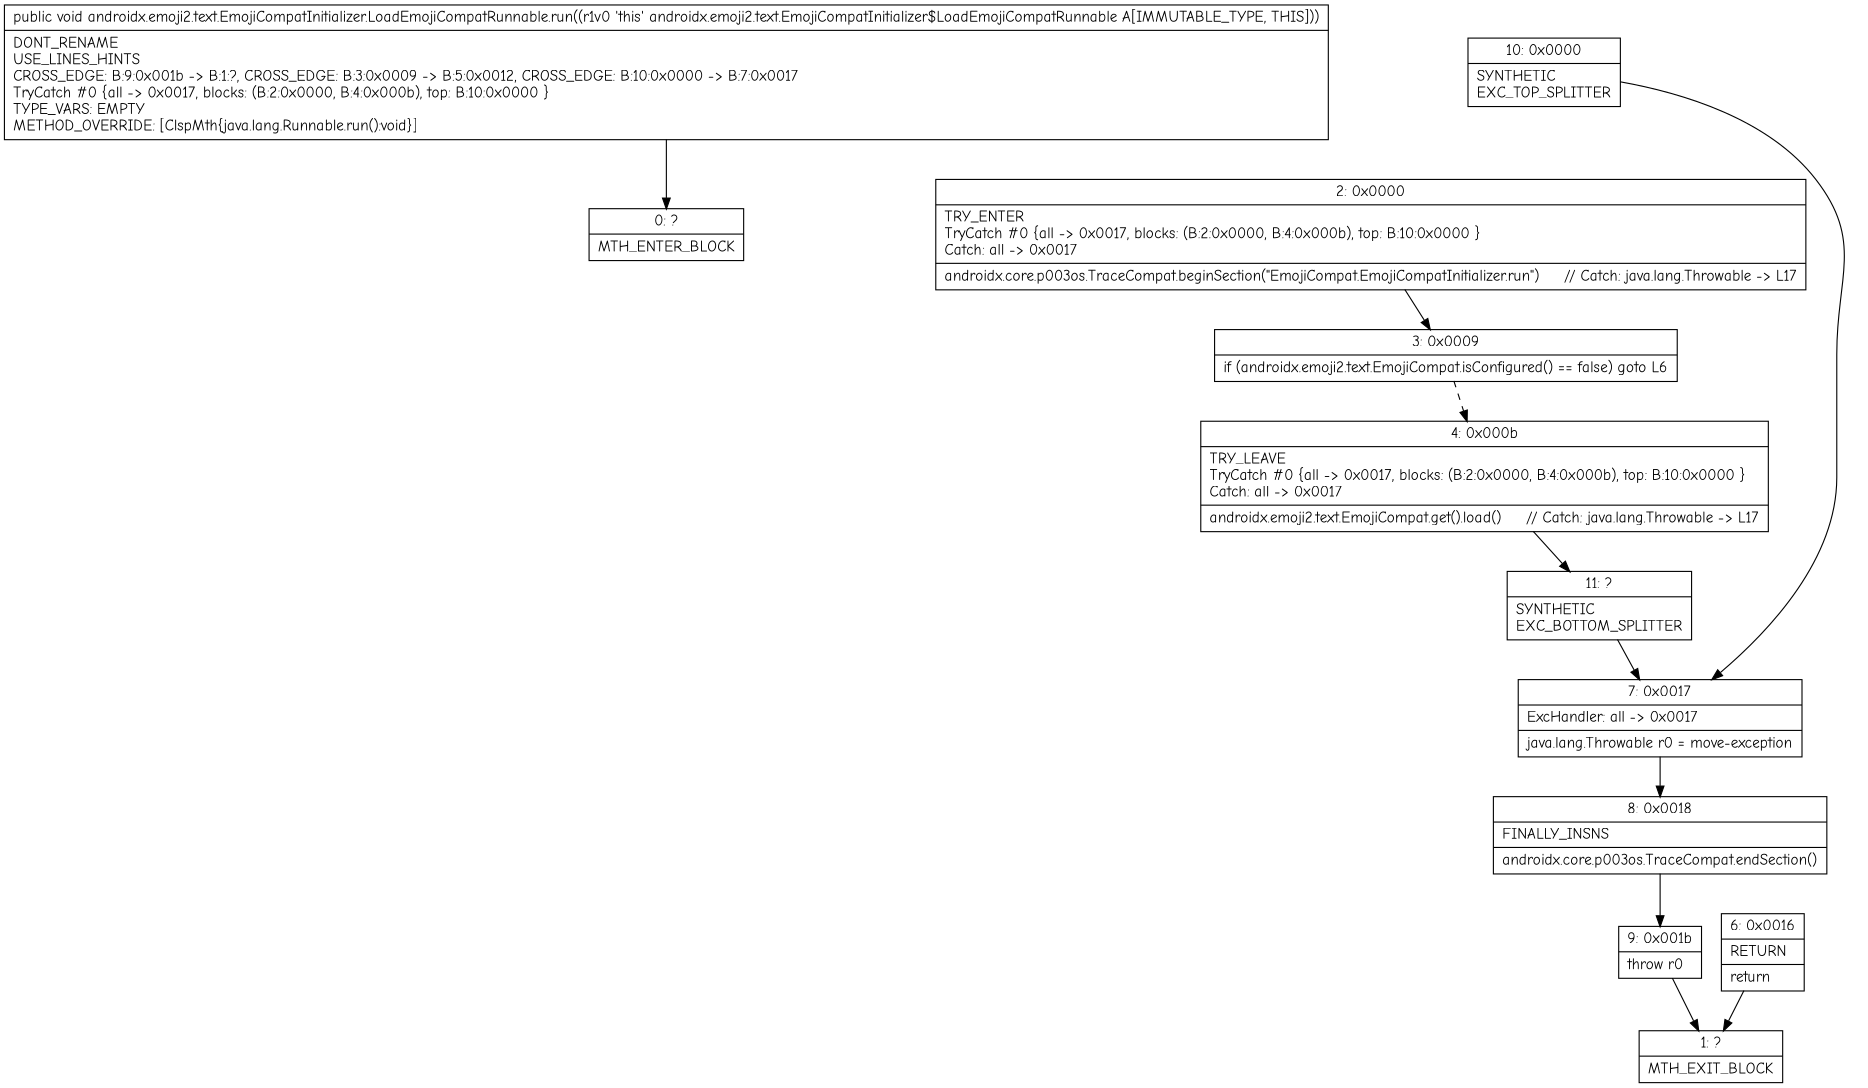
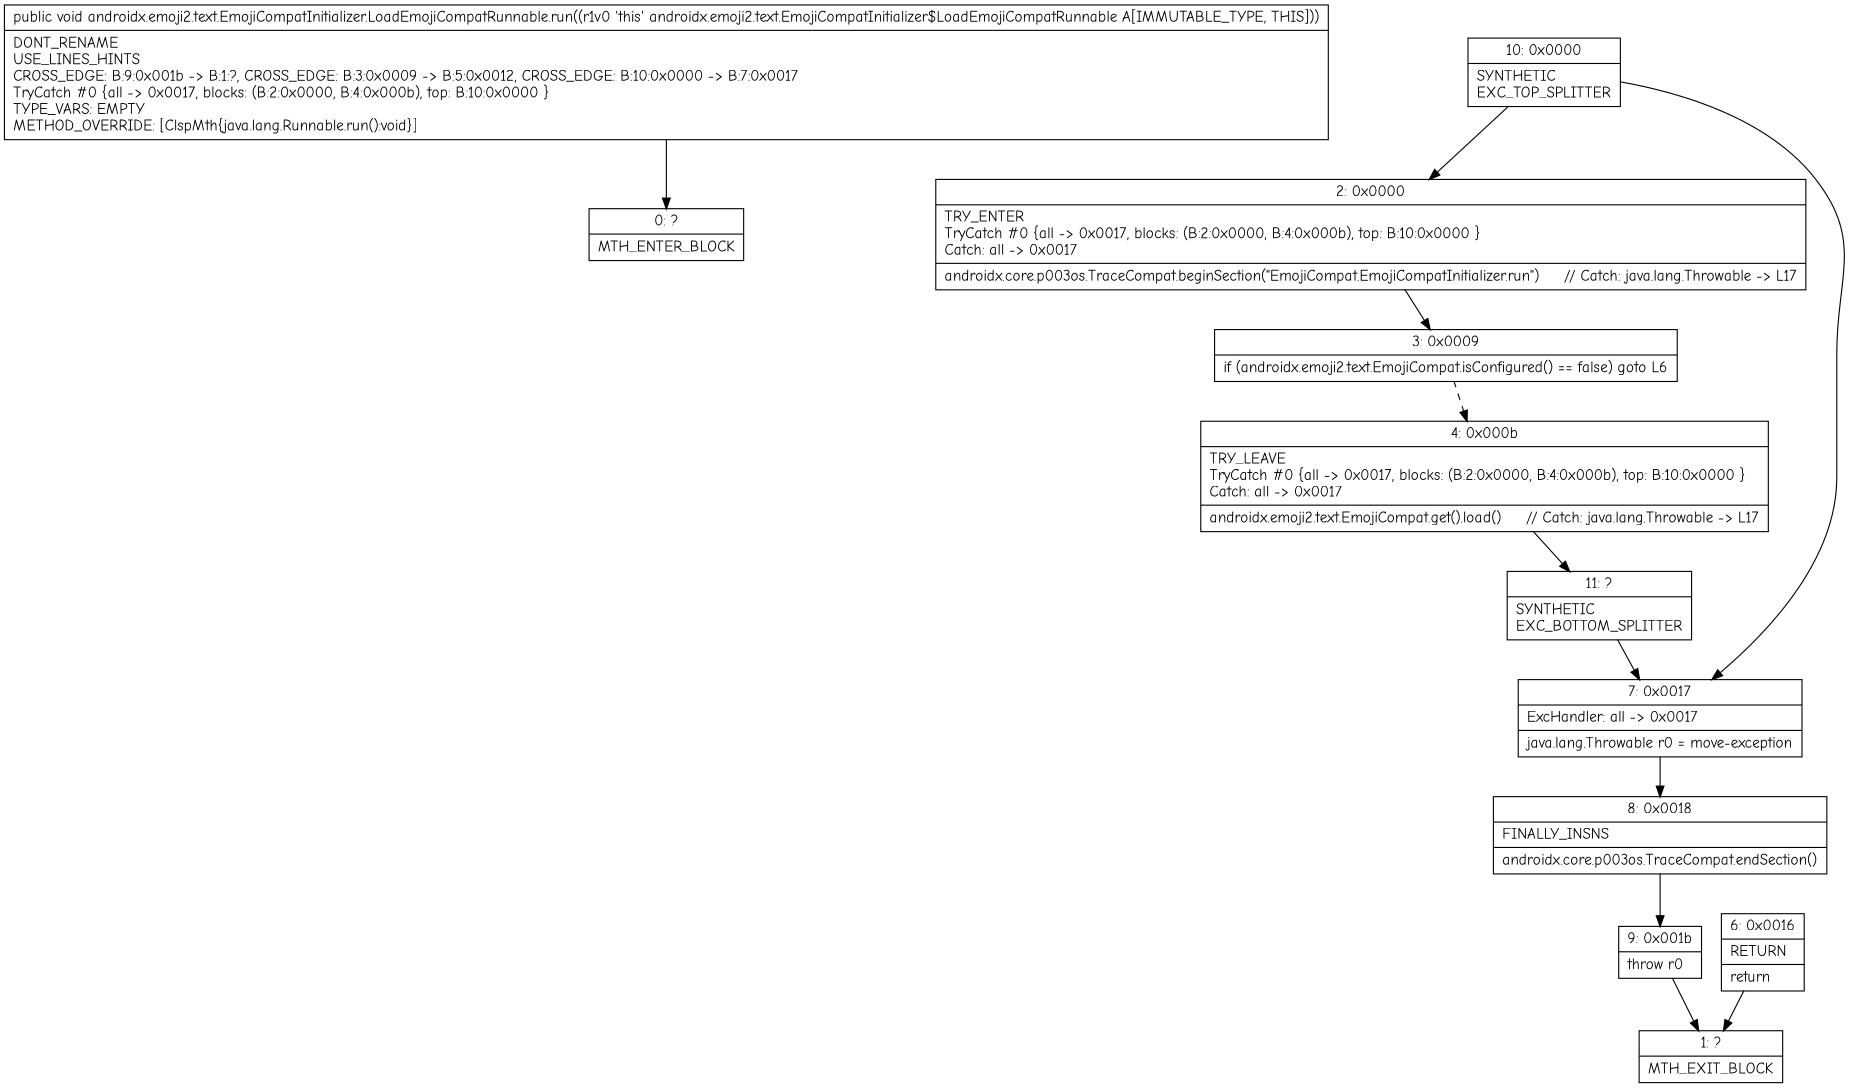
edge "10: 0x0000" -> "2: 0x0000": added
